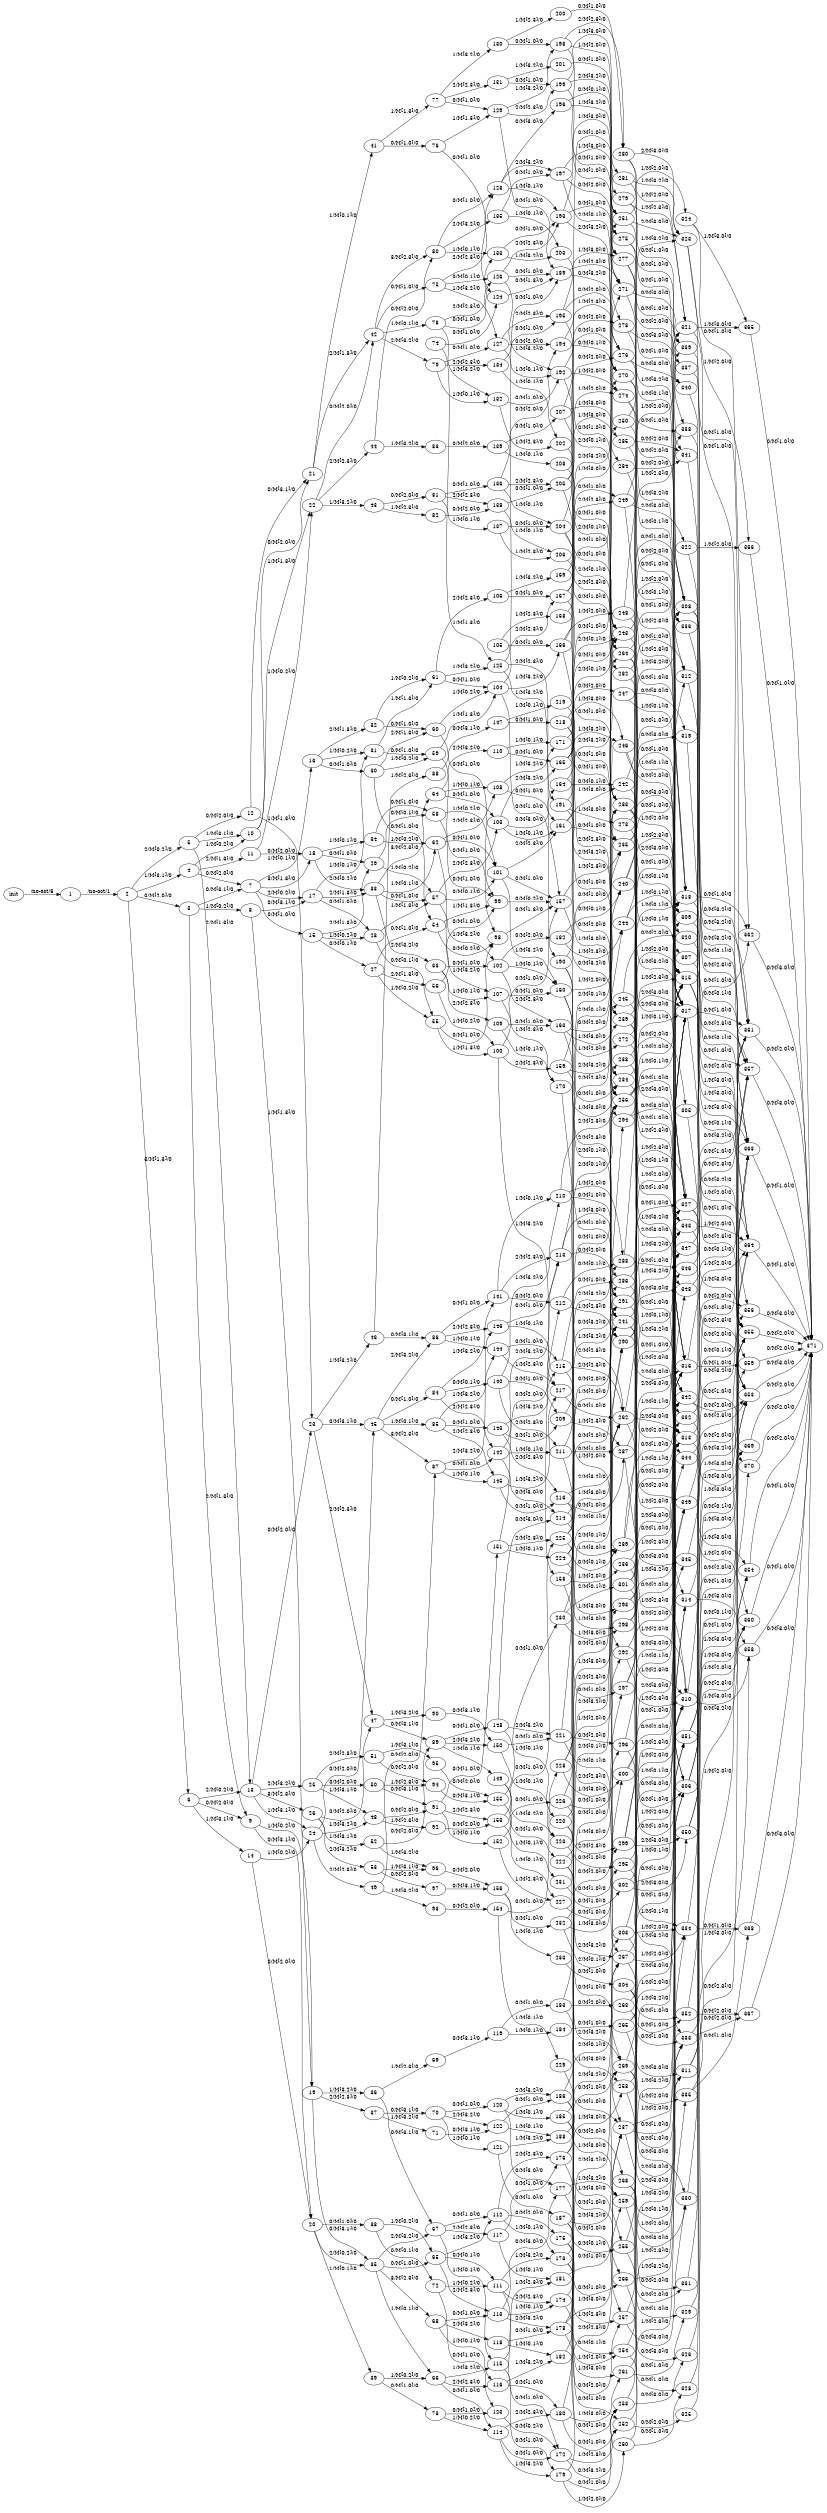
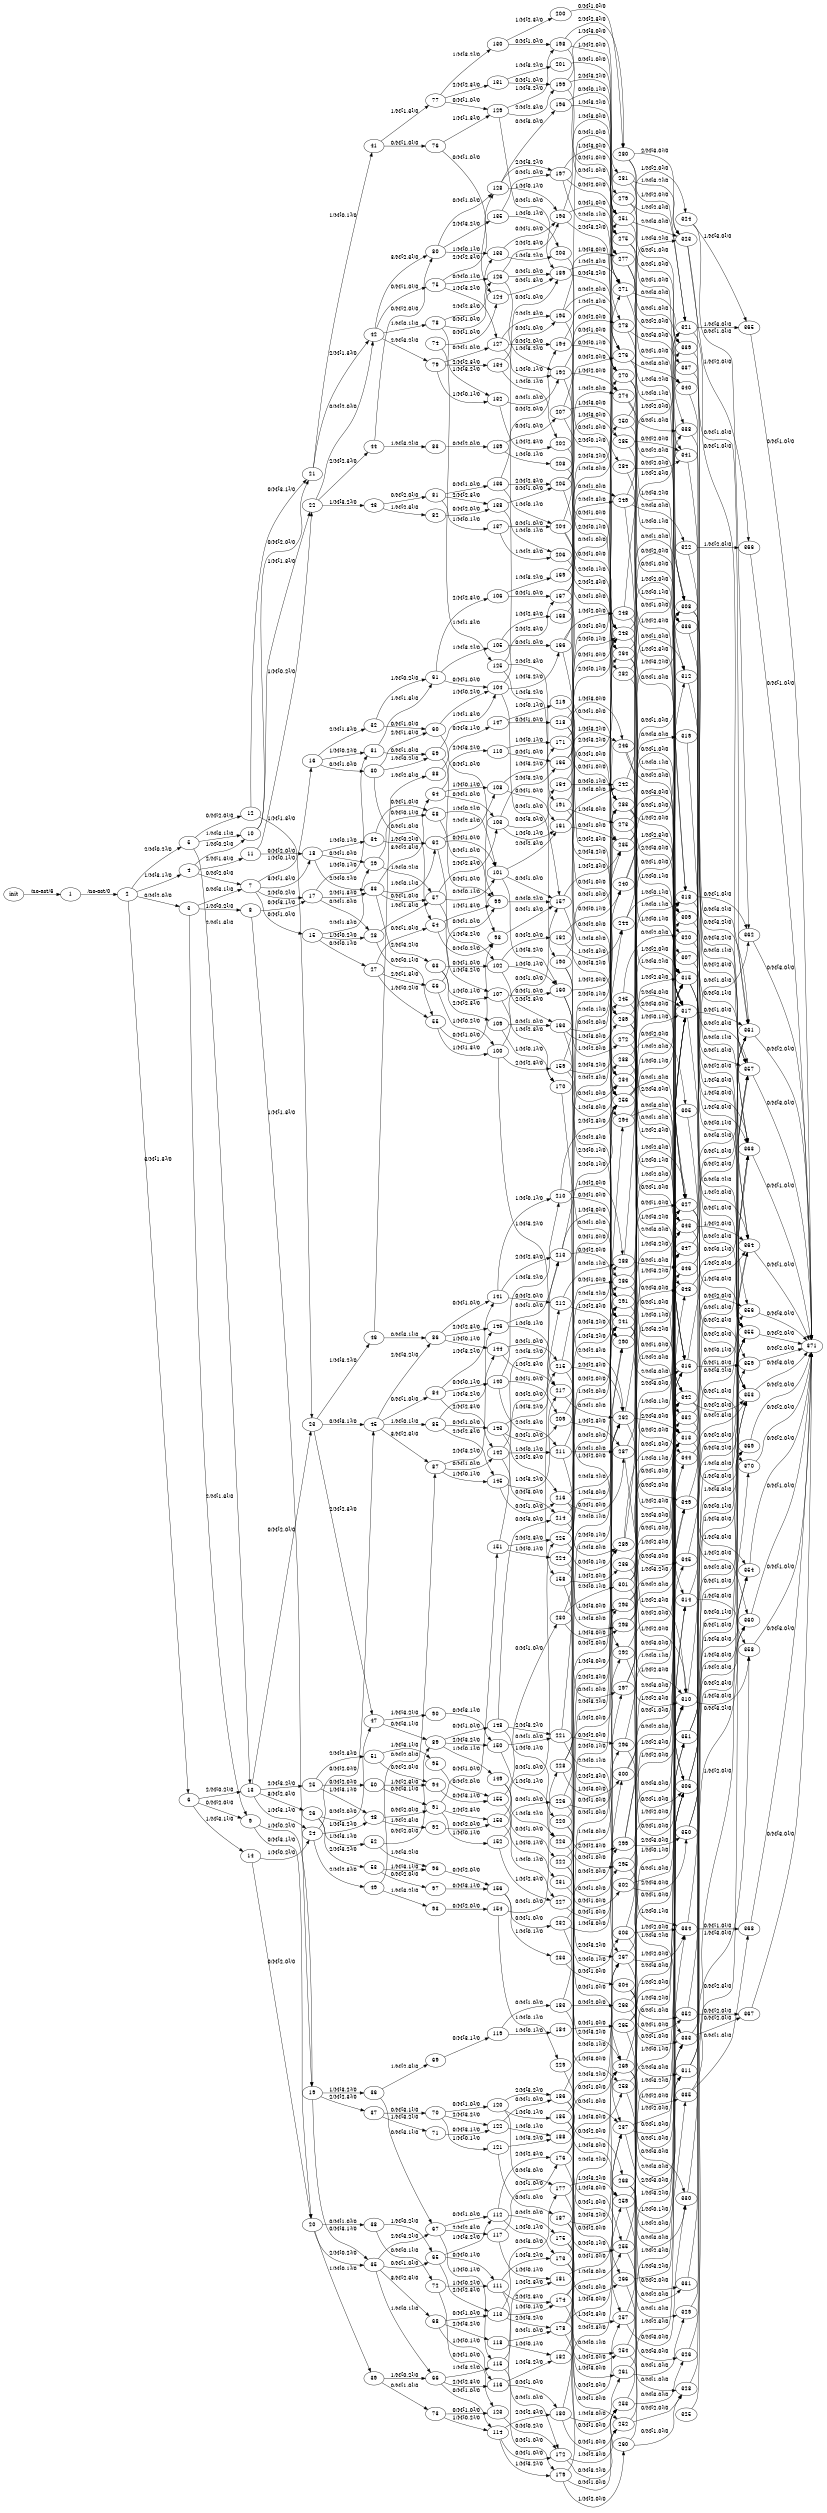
edge "61" -> "125": now "61" -> "105"
node "247": removed
edge "1" -> "2": label "/no-act/1" -> "/no-act/0"
edge "258" -> "316": now "258" -> "306"
edge "174" -> "255": added, label "1/M[3,0]/0"
edge "252" -> "325": now "252" -> "328"
